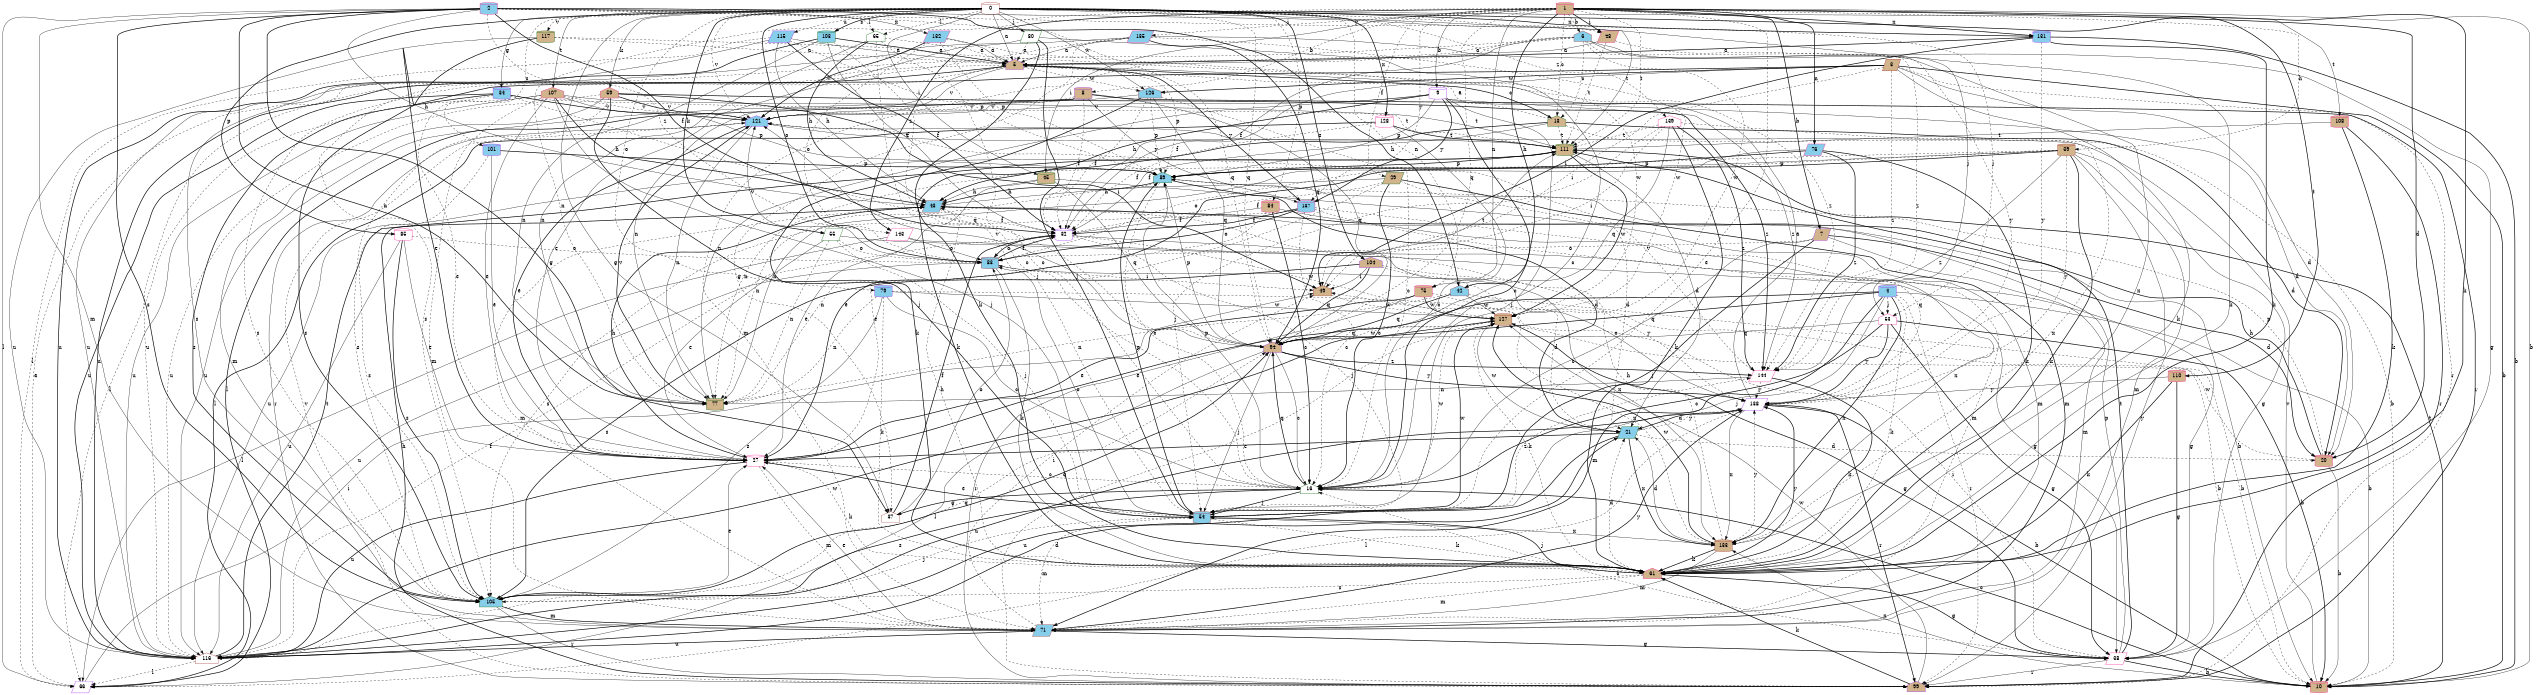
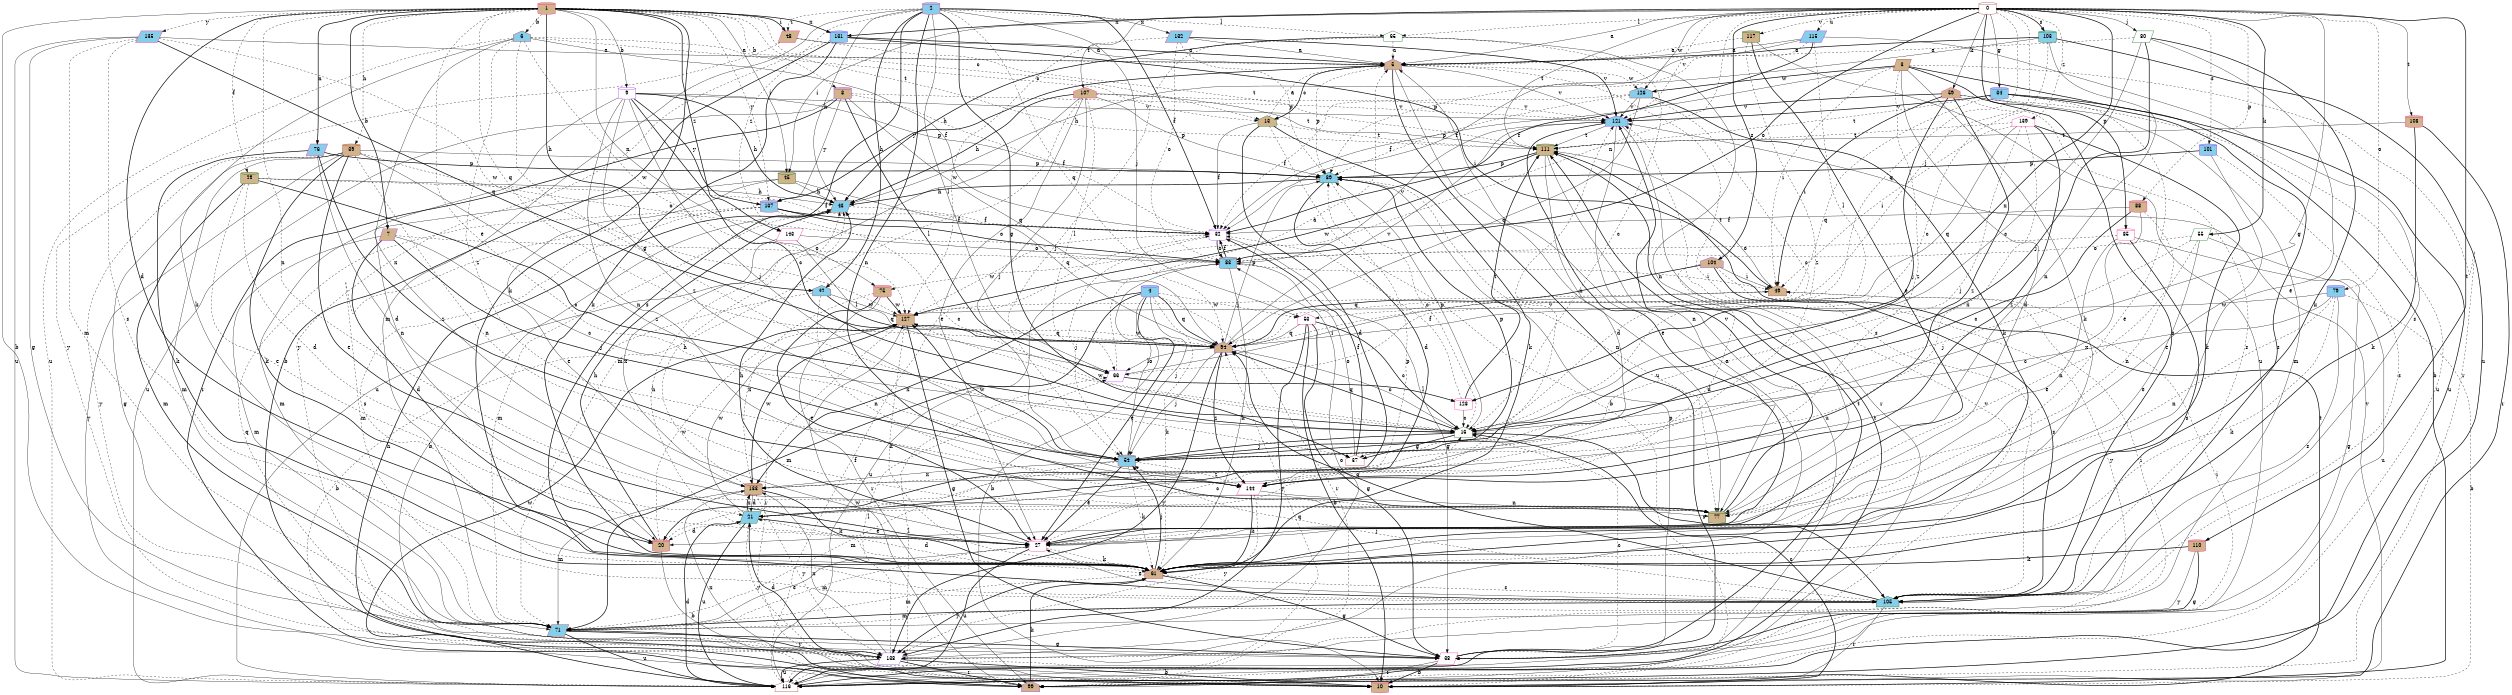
edge "128" -> "66": reversed
node "29": shape parallelogram -> cylinder
node "84": label "84" -> "88"
